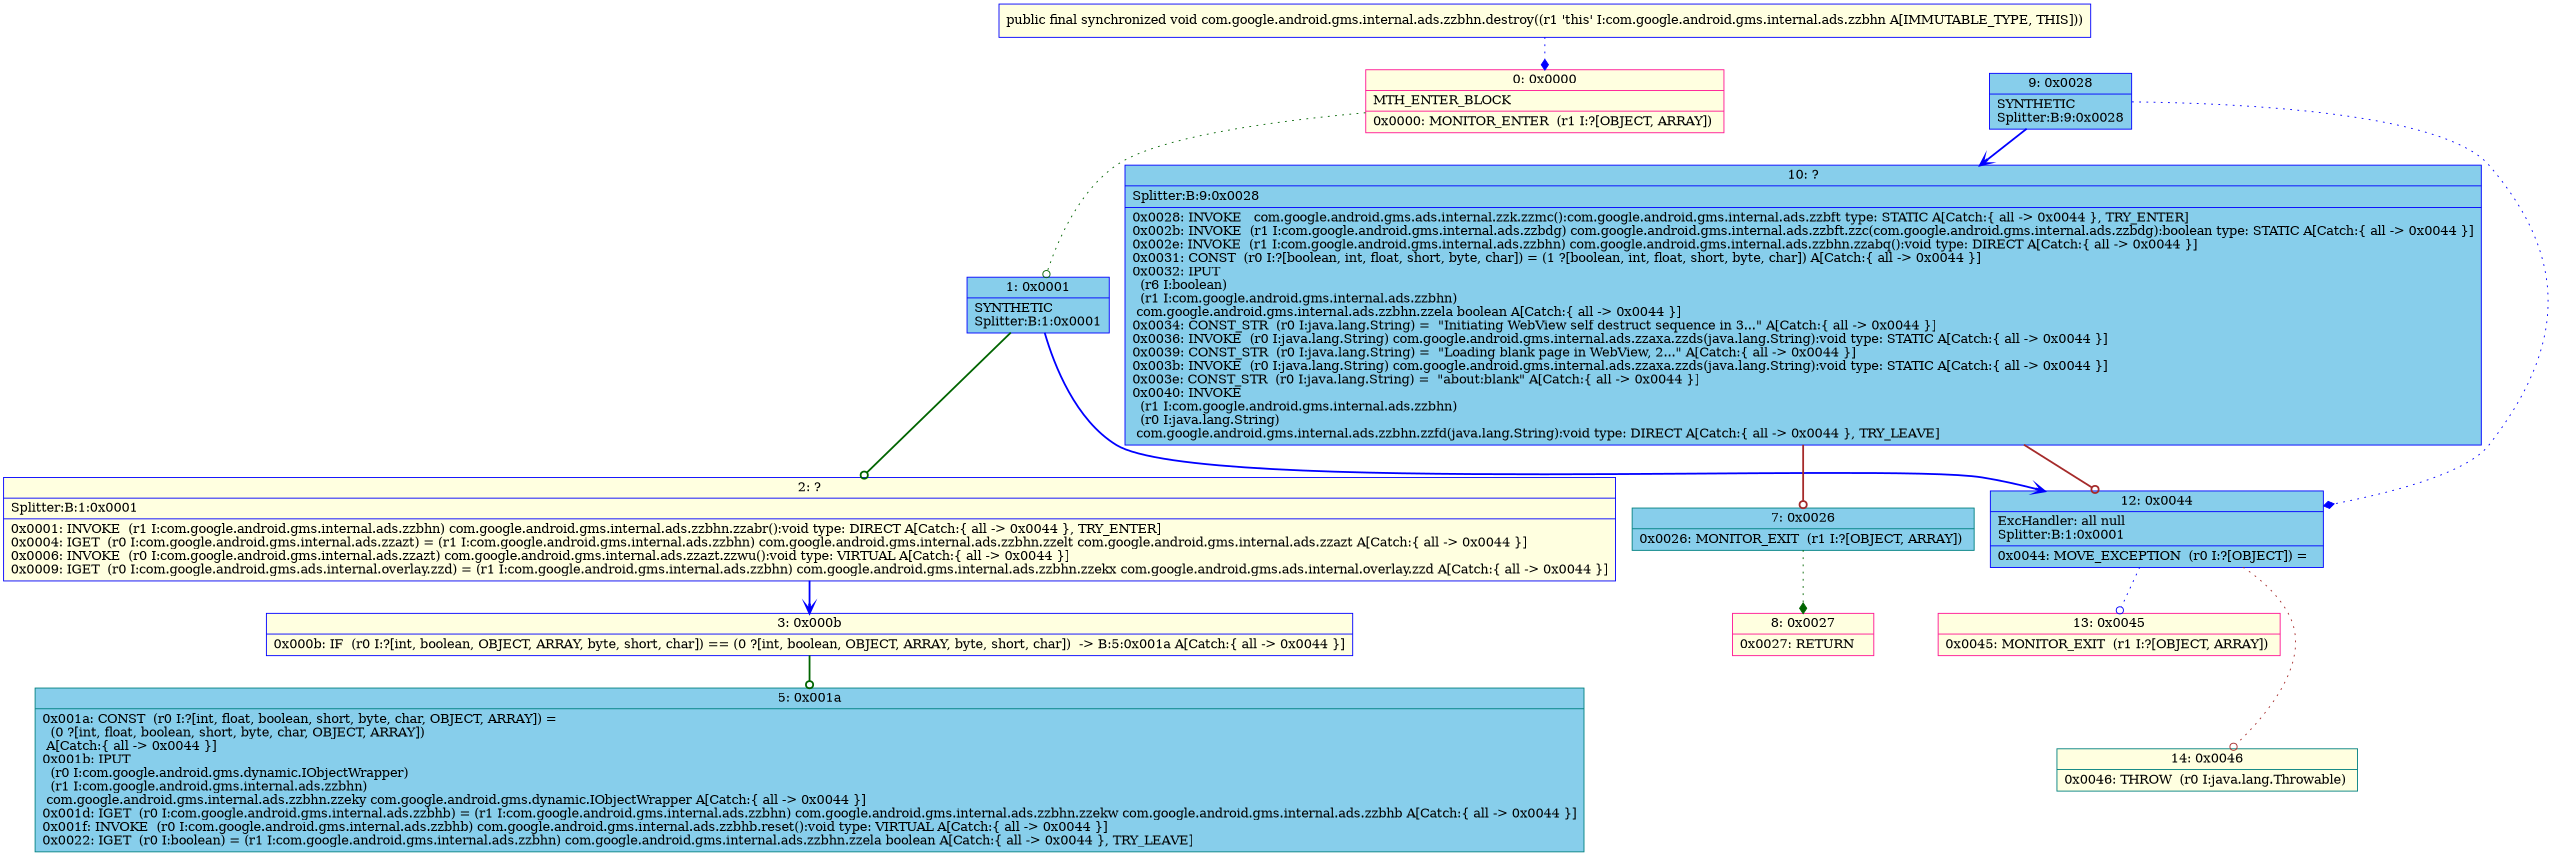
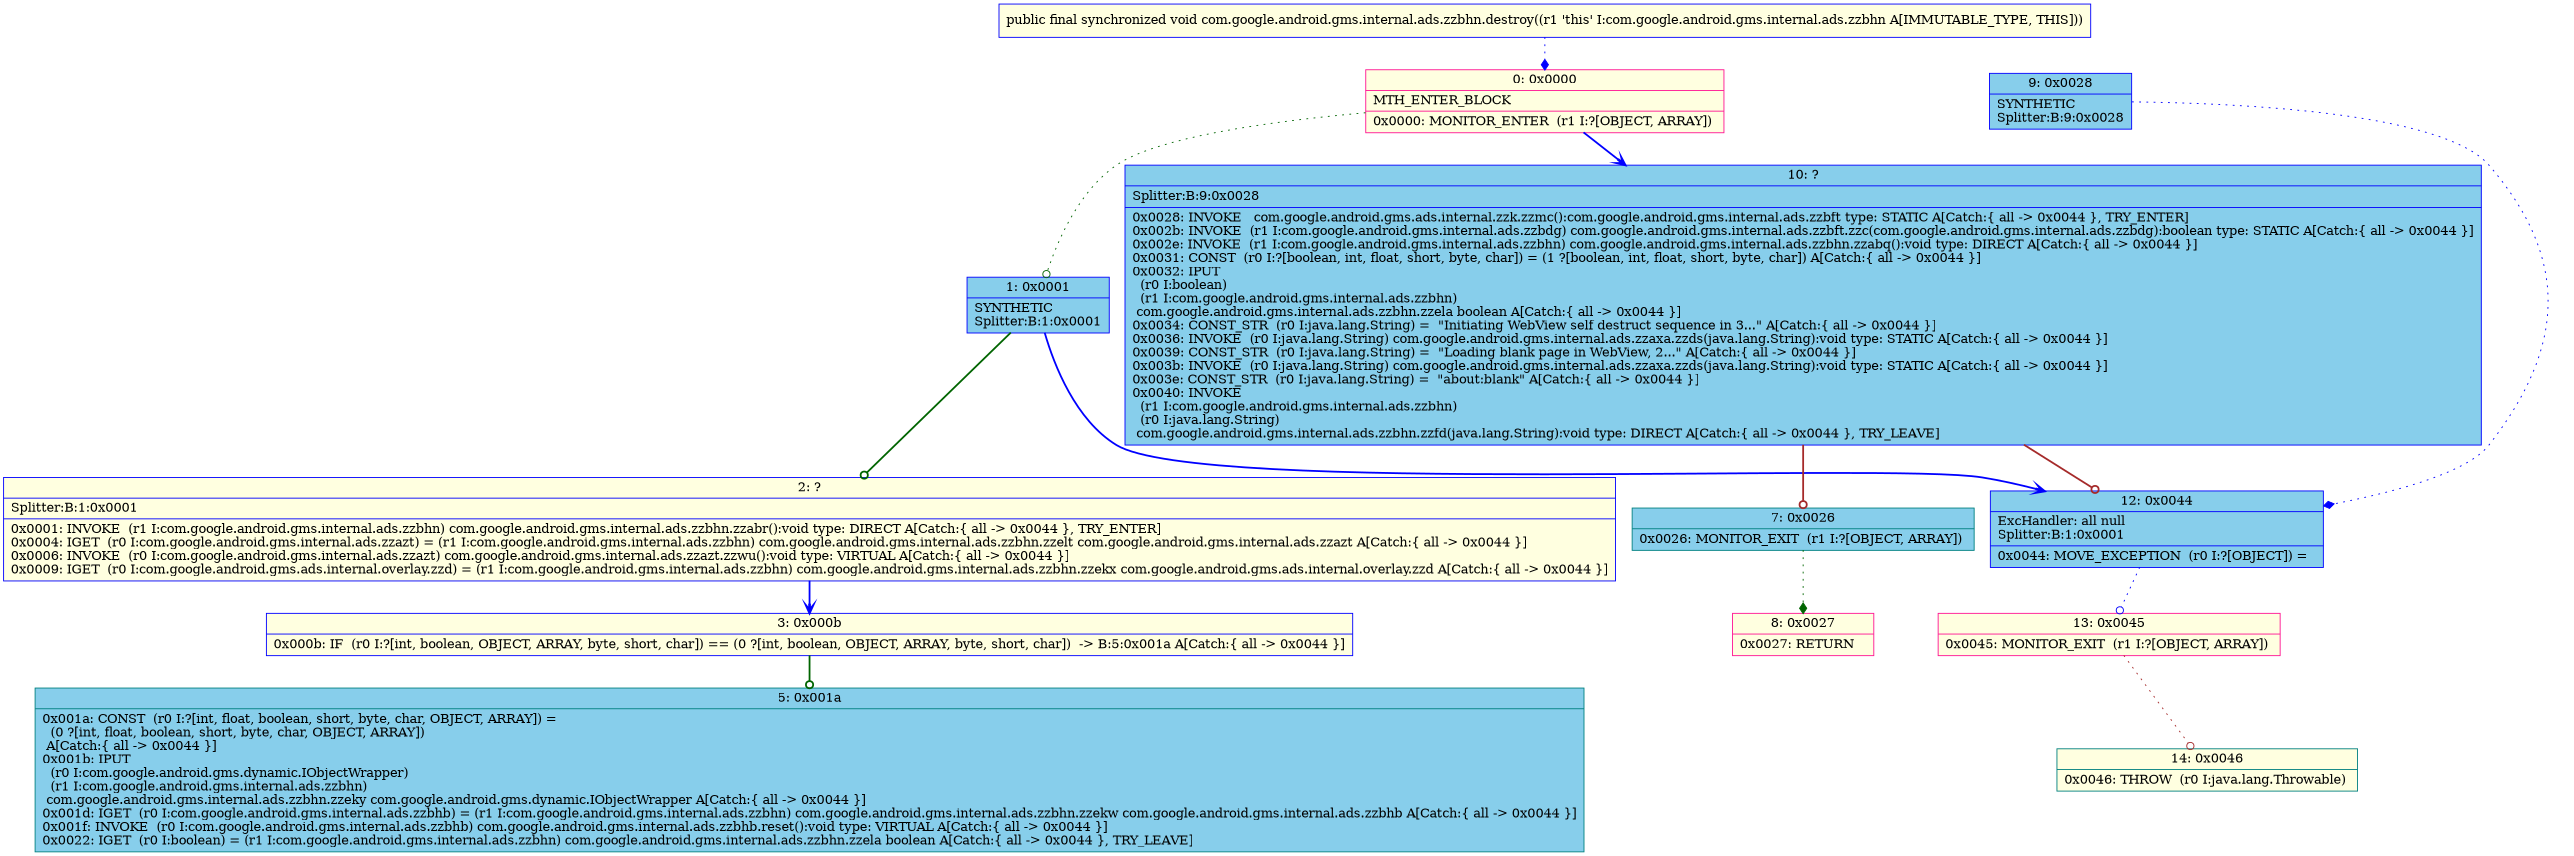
edge "9: 0x0028" -> "10: ?": now "0: 0x0000" -> "10: ?"
node "10: ?": text "(r6 I:boolean)" -> "(r0 I:boolean)"
edge "12: 0x0044" -> "14: 0x0046": now "13: 0x0045" -> "14: 0x0046"
